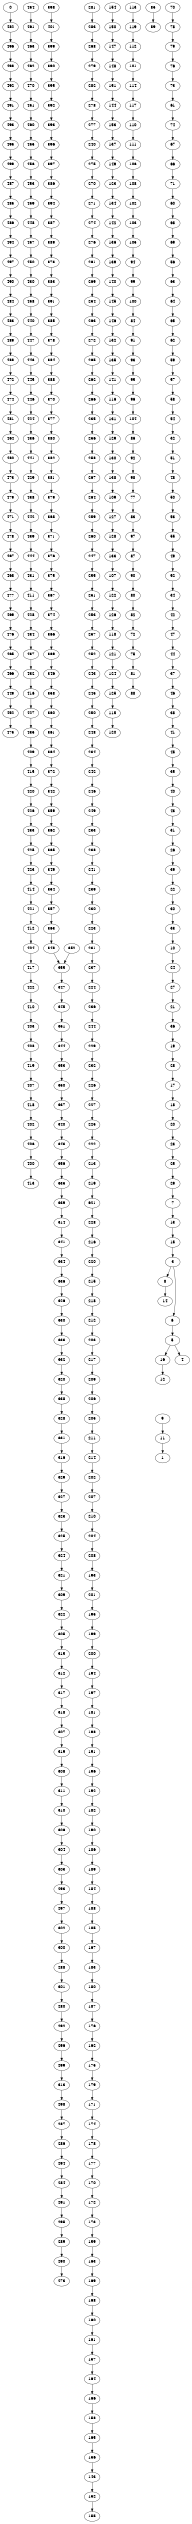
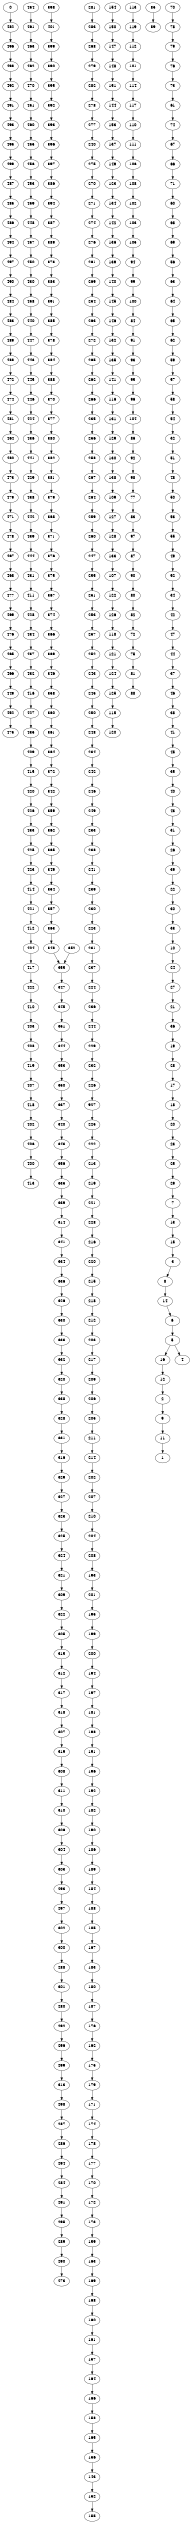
node "227": label "227" -> "927"
node "621": label "621" -> "221"
edge "3" -> "6": now "14" -> "6"
node "2": added
